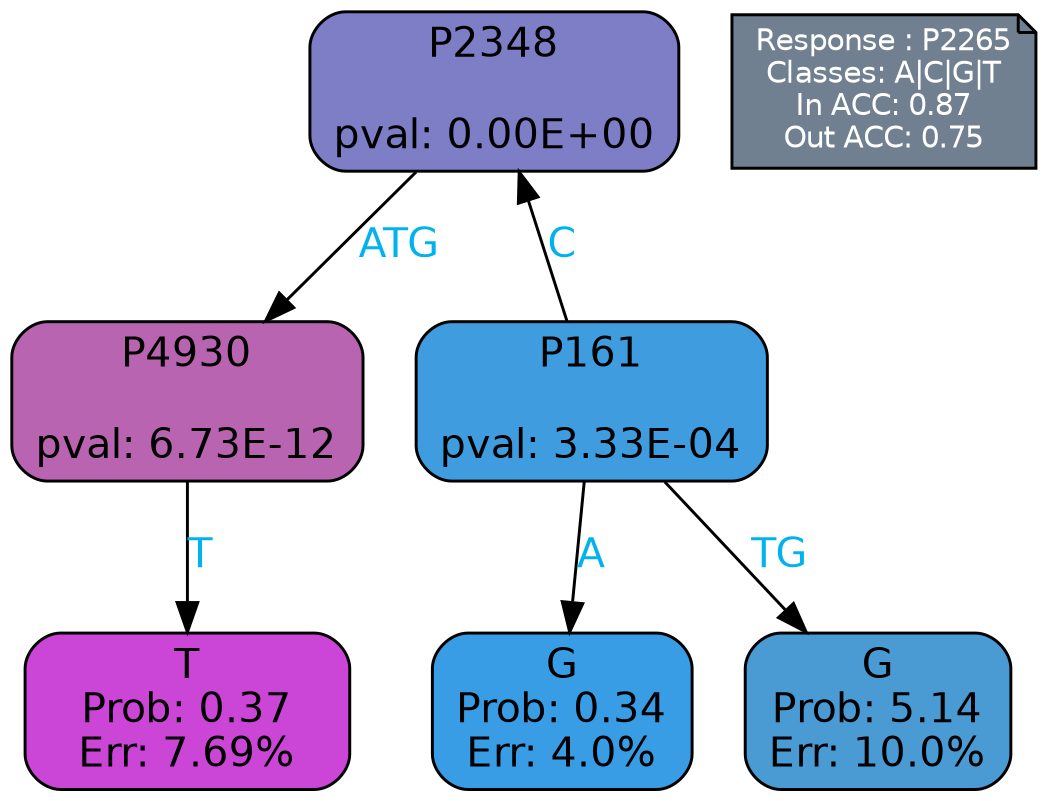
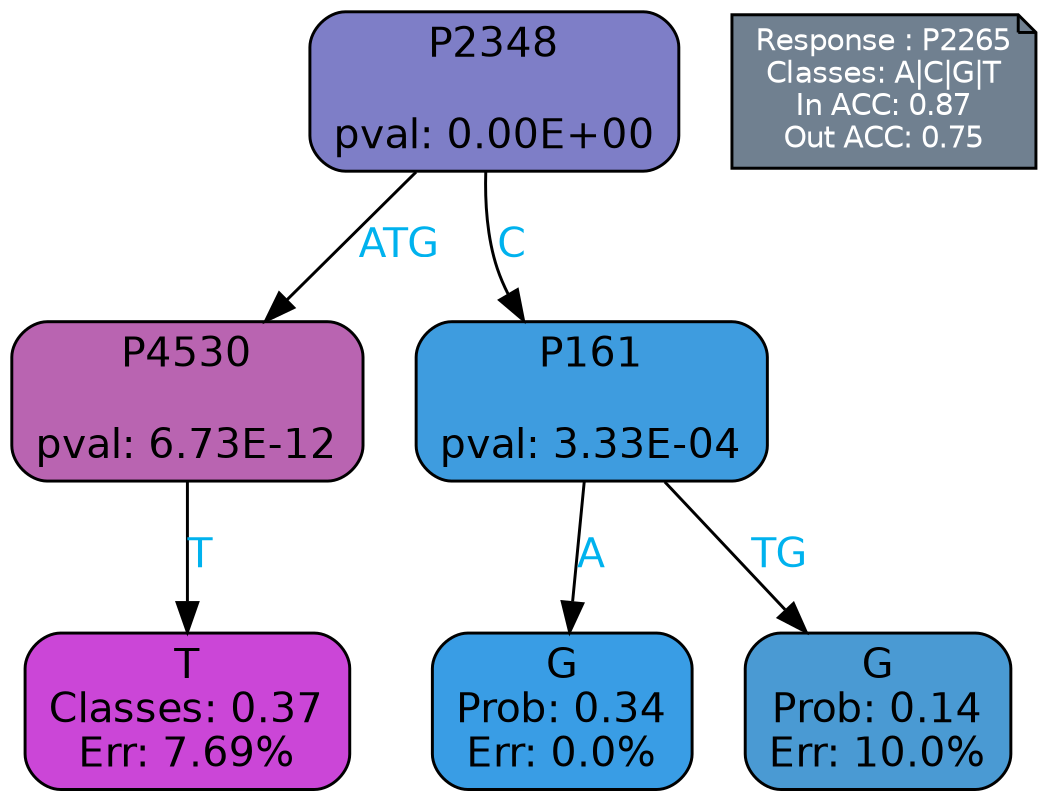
edge "P161 pval: 3.33E-04" -> "P2348 pval: 0.00E+00": reversed
node "P4930 pval: 6.73E-12": label "P4930 pval: 6.73E-12" -> "P4530 pval: 6.73E-12"
node "T Prob: 0.37 Err: 7.69%": label "T Prob: 0.37 Err: 7.69%" -> "T Classes: 0.37 Err: 7.69%"
node "G Prob: 0.34 Err: 4.0%": label "G Prob: 0.34 Err: 4.0%" -> "G Prob: 0.34 Err: 0.0%"
node "G Prob: 5.14 Err: 10.0%": label "G Prob: 5.14 Err: 10.0%" -> "G Prob: 0.14 Err: 10.0%"
